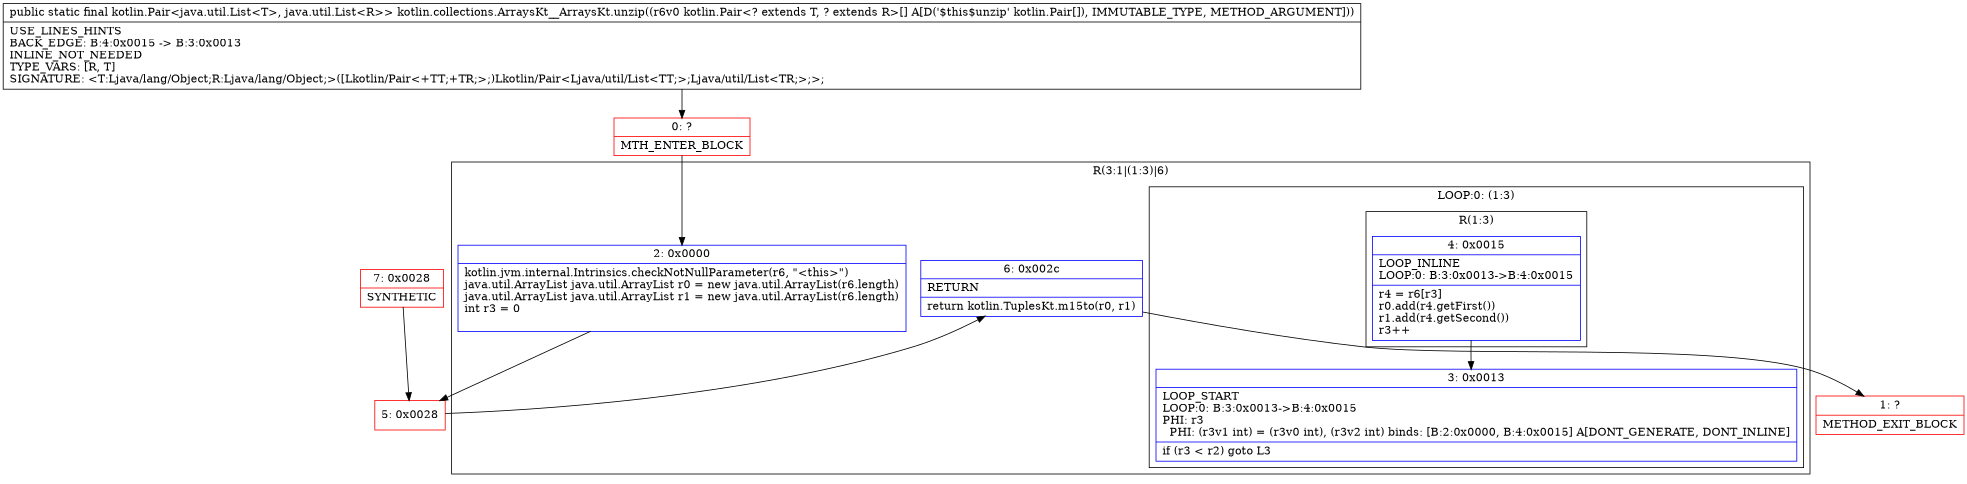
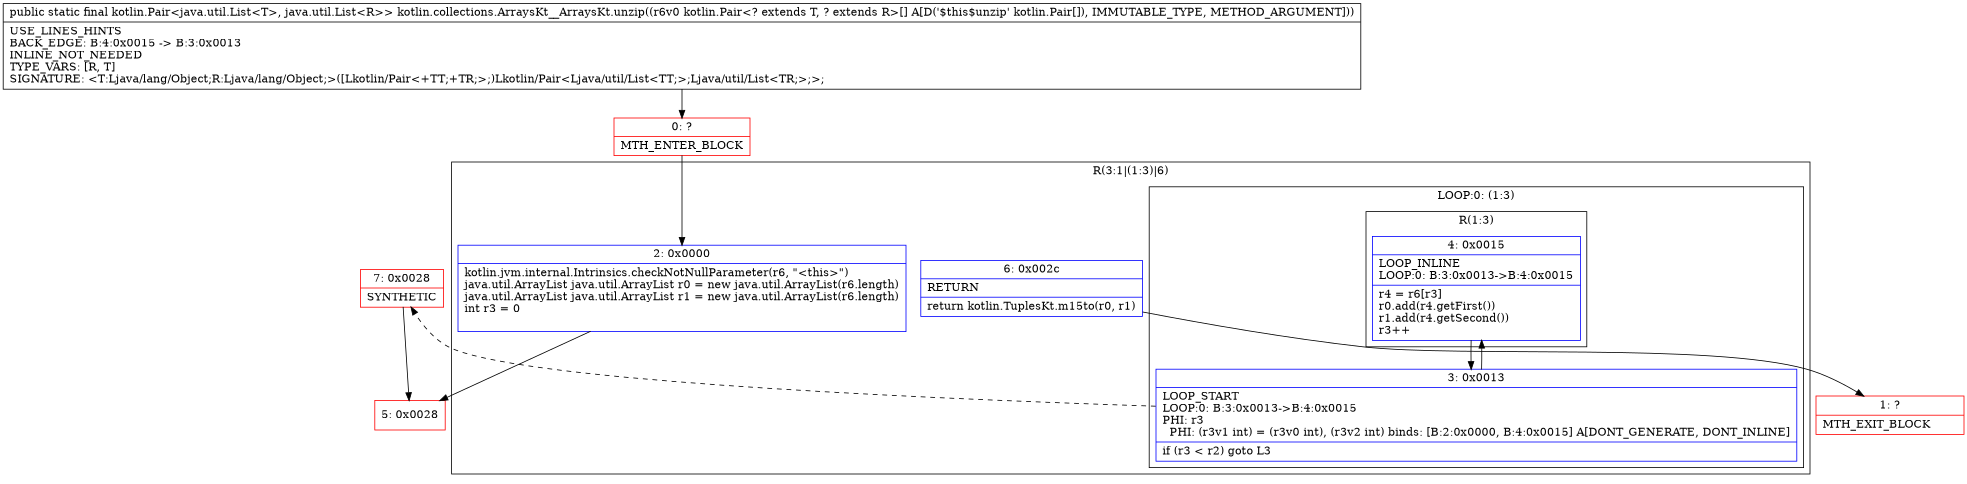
edge "3: 0x0013" -> "4: 0x0015": added
edge "5: 0x0028" -> "6: 0x002c": removed
edge "3: 0x0013" -> "7: 0x0028": added
node "1: ?": text "METHOD_EXIT_BLOCK" -> "MTH_EXIT_BLOCK"
